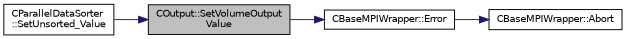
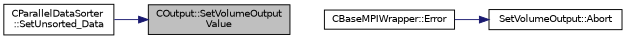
node "CParallelDataSorter ::SetUnsorted_Value": label "CParallelDataSorter ::SetUnsorted_Value" -> "CParallelDataSorter ::SetUnsorted_Data"
edge "COutput::SetVolumeOutput Value" -> "CBaseMPIWrapper::Error": removed
node "CBaseMPIWrapper::Abort": label "CBaseMPIWrapper::Abort" -> "SetVolumeOutput::Abort"
